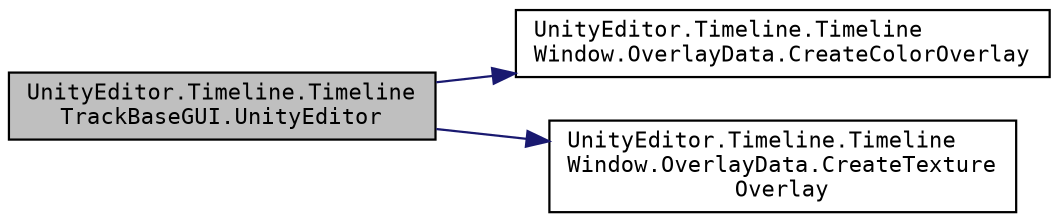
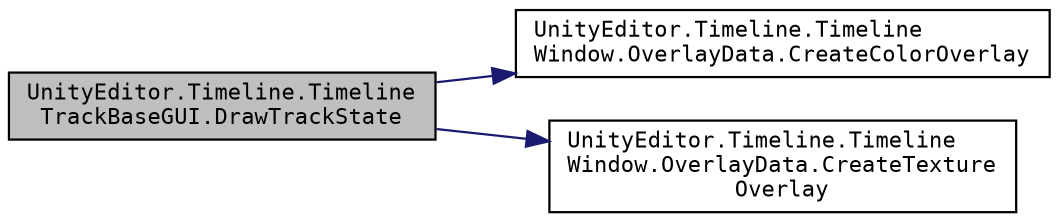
node "UnityEditor.Timeline.Timeline TrackBaseGUI.UnityEditor": label "UnityEditor.Timeline.Timeline TrackBaseGUI.UnityEditor" -> "UnityEditor.Timeline.Timeline TrackBaseGUI.DrawTrackState"
